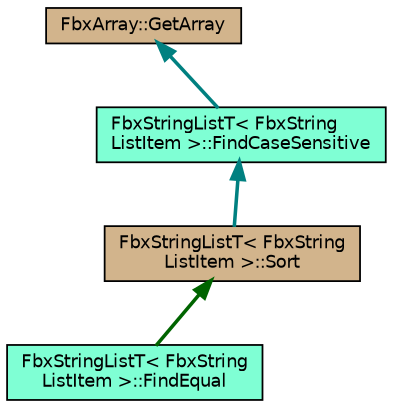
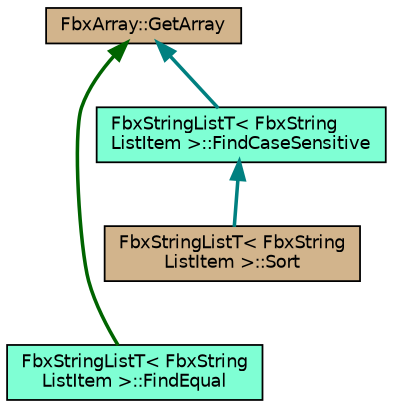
edge "FbxStringListT< FbxString ListItem >::FindEqual" -> "FbxStringListT< FbxString ListItem >::Sort": now "FbxStringListT< FbxString ListItem >::FindEqual" -> "FbxArray::GetArray"
